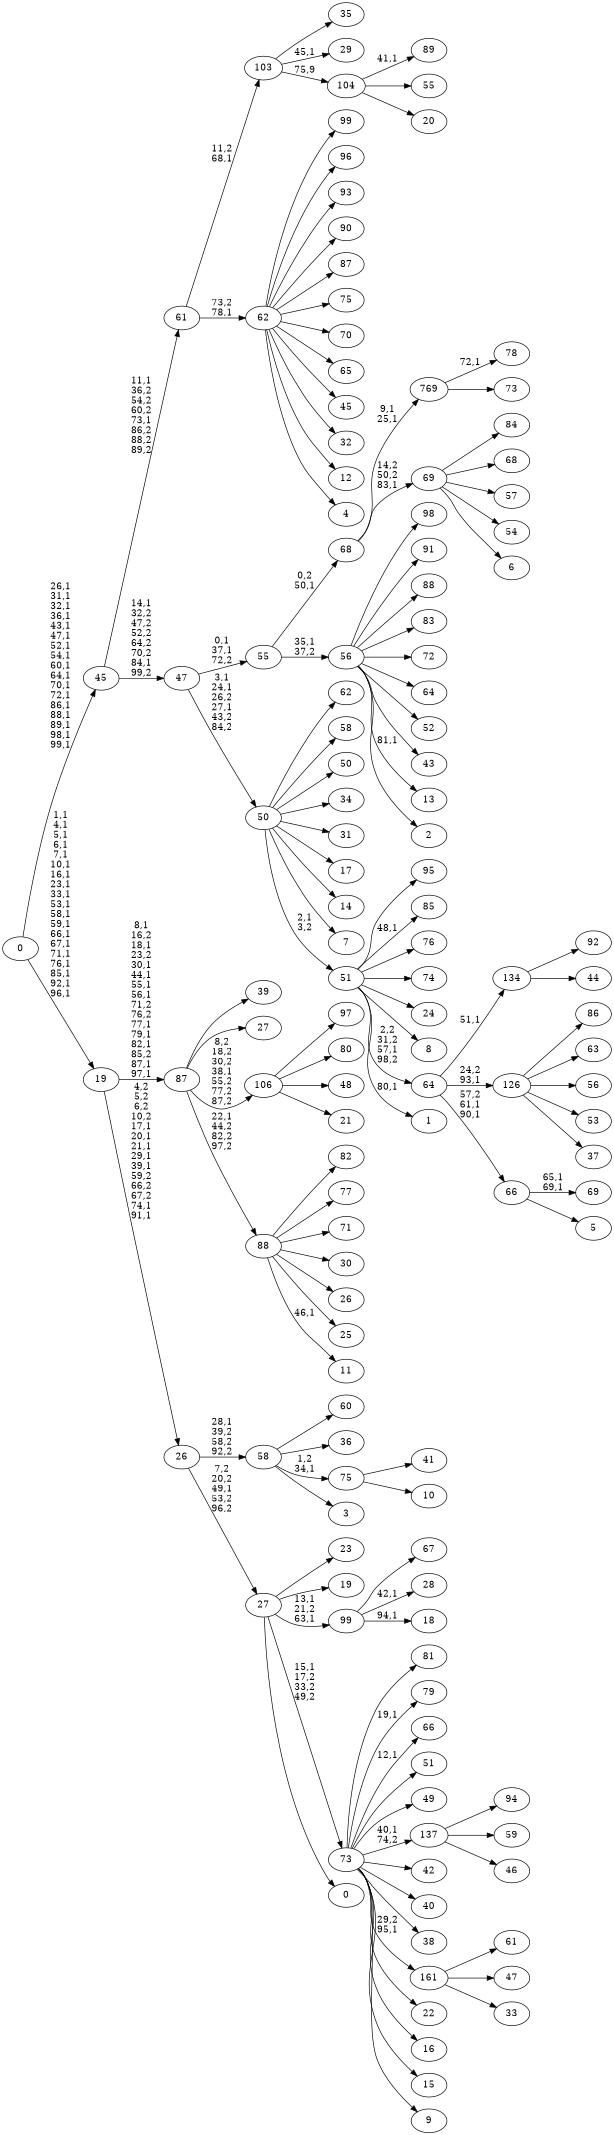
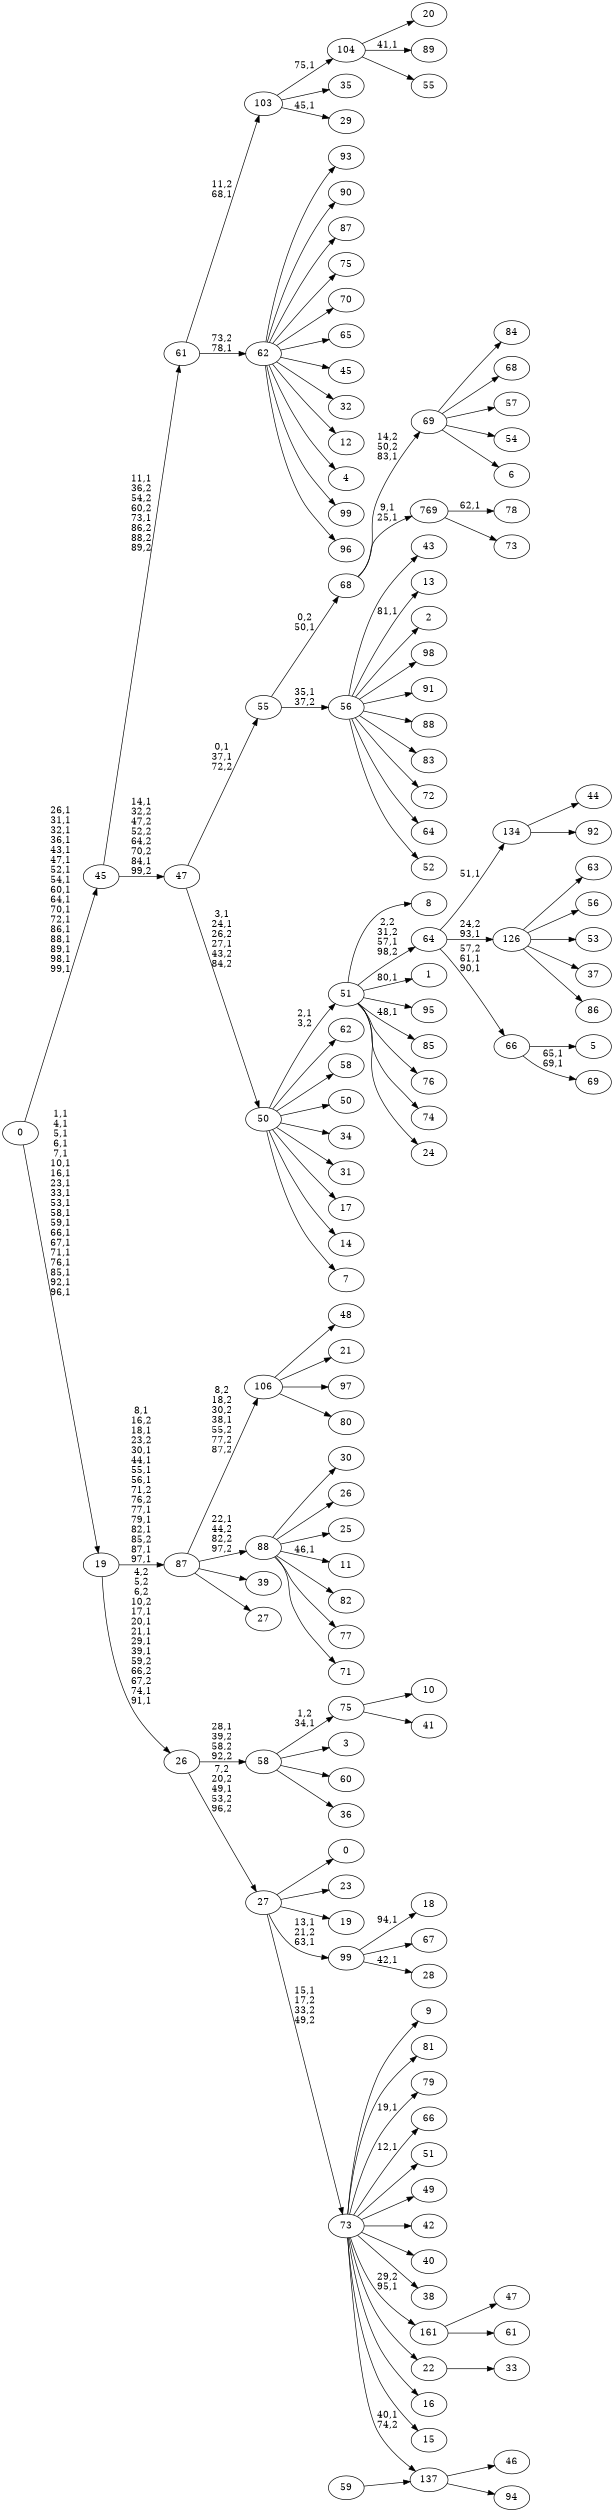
edge "103" -> "104": label "75,9" -> "75,1"
edge "769" -> "78": label "72,1" -> "62,1"
edge "137" -> "59": reversed
edge "161" -> "33": now "22" -> "33"
